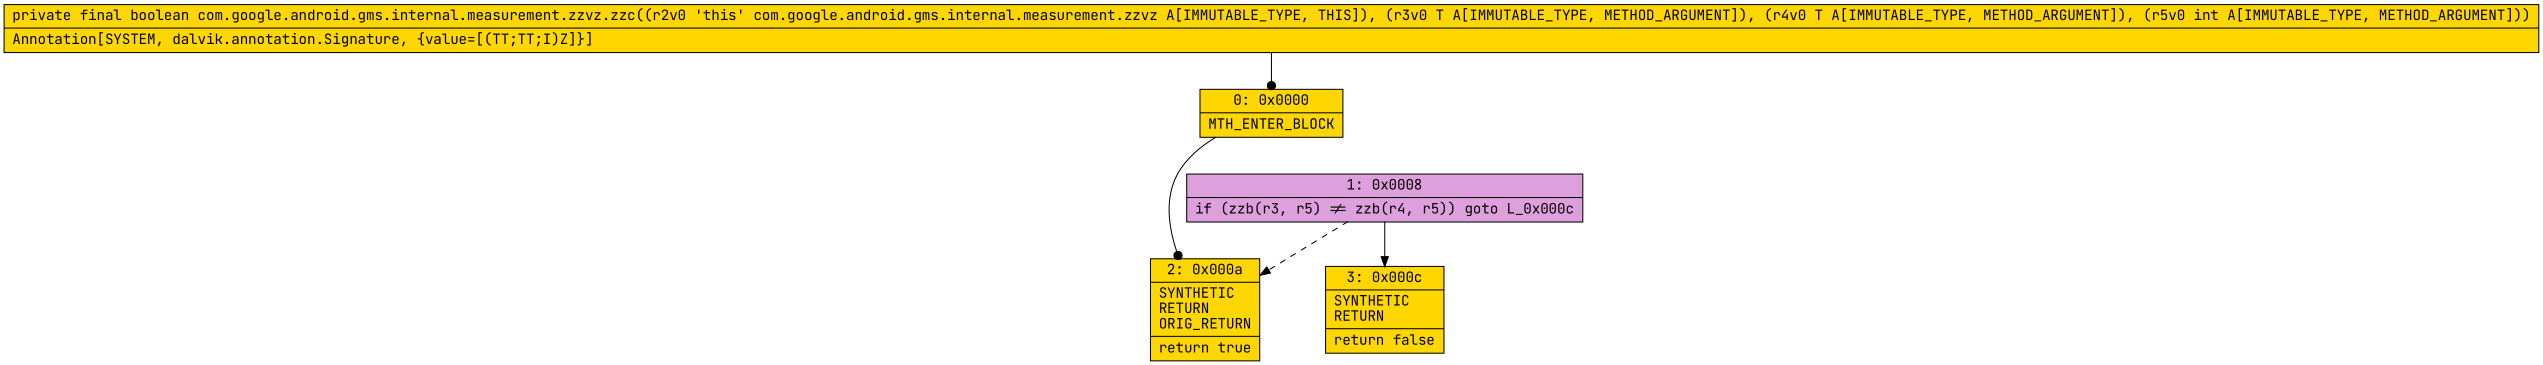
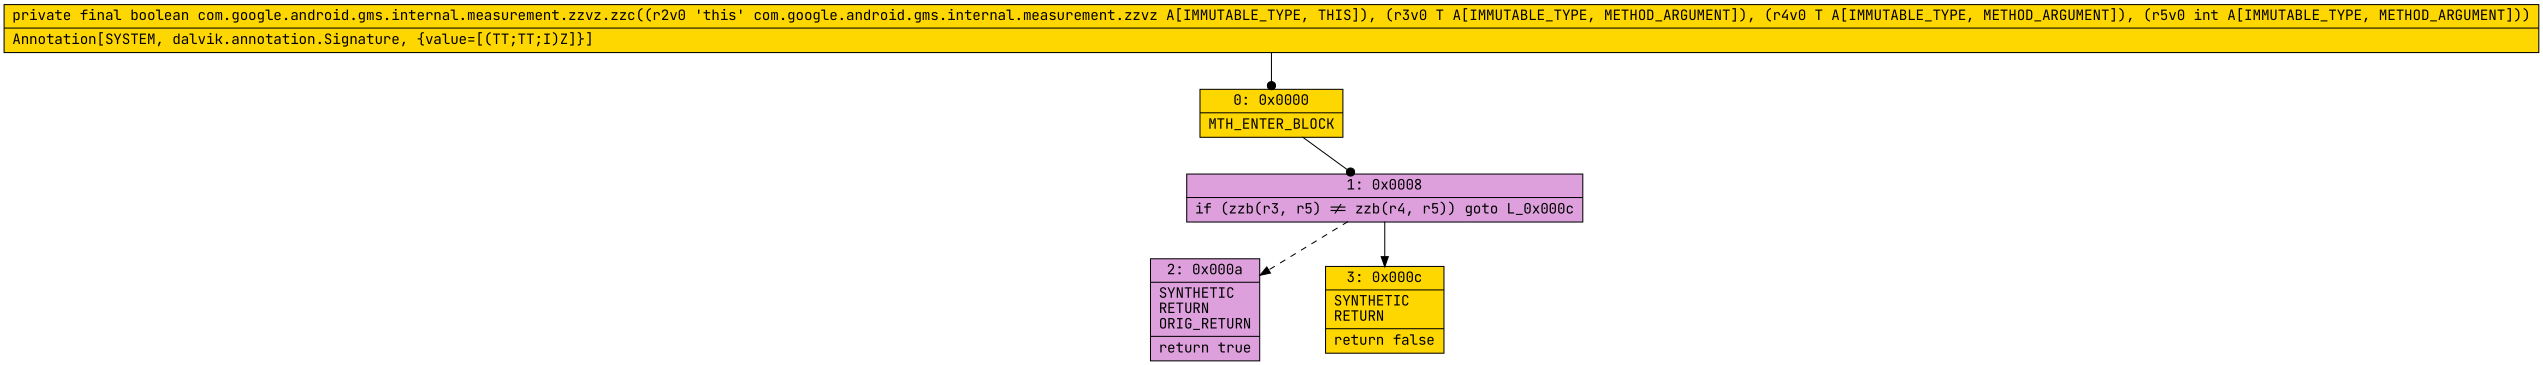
edge "0: 0x0000" -> "2: 0x000a": now "0: 0x0000" -> "1: 0x0008"
node "2: 0x000a": fillcolor gold -> plum
